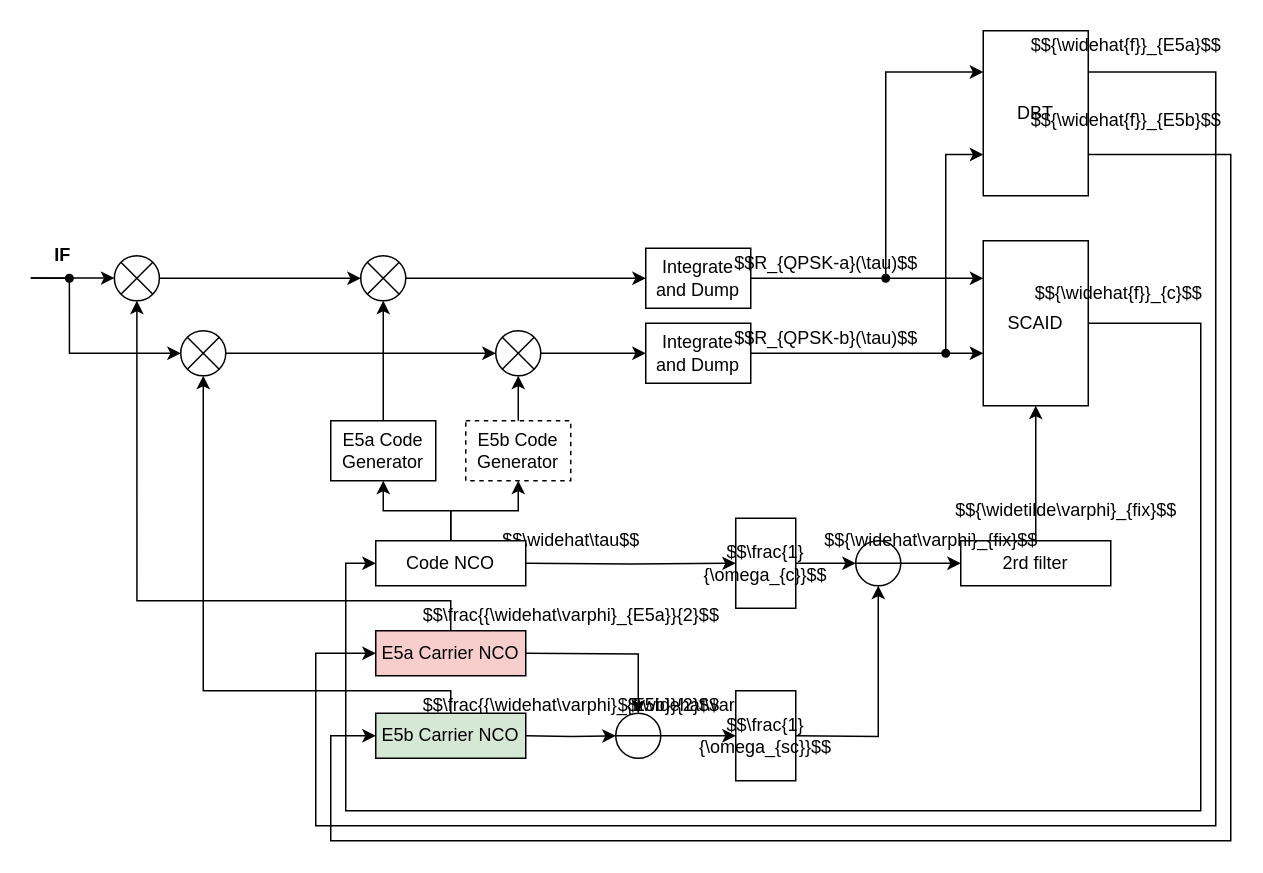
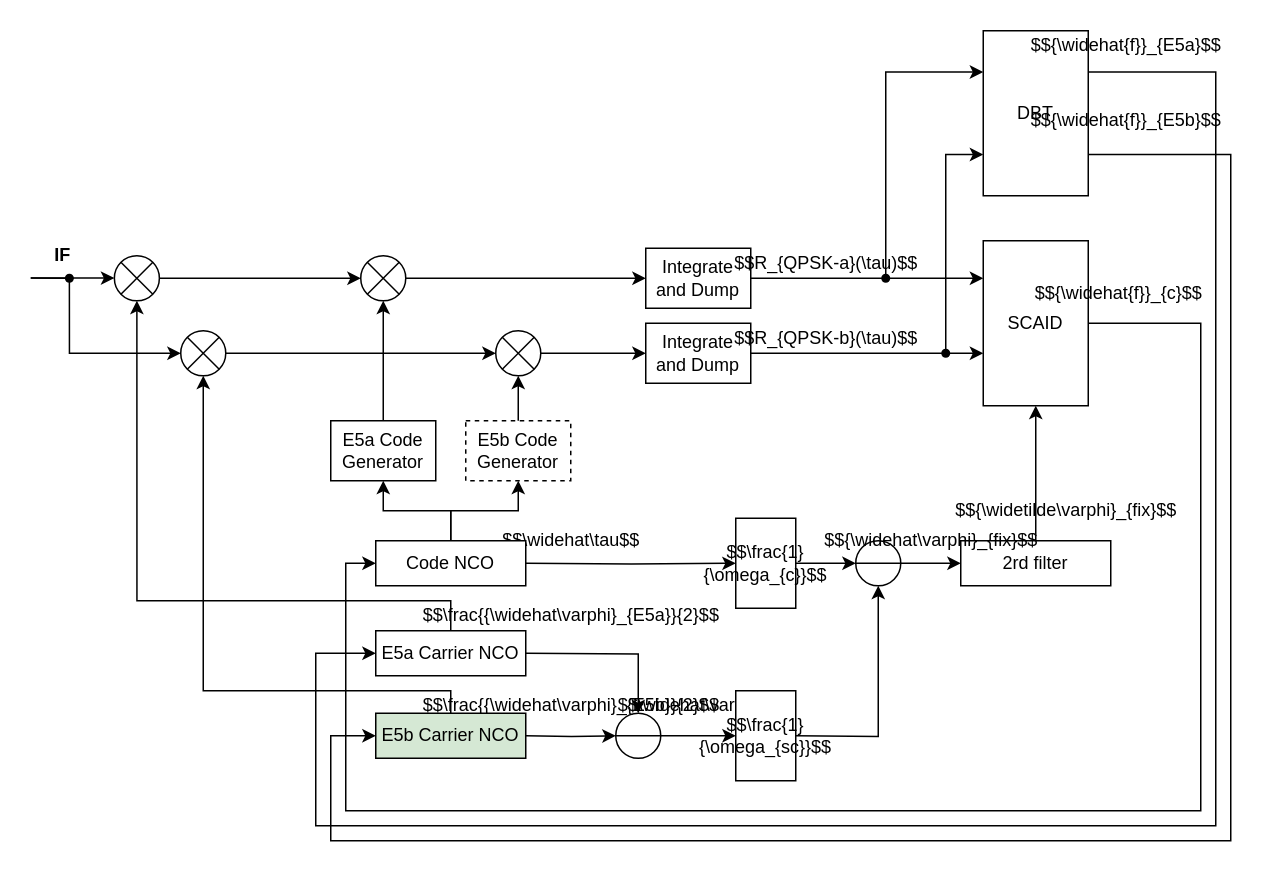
node "E5a Carrier NCO": fillcolor #f8cecc -> #ffffff
